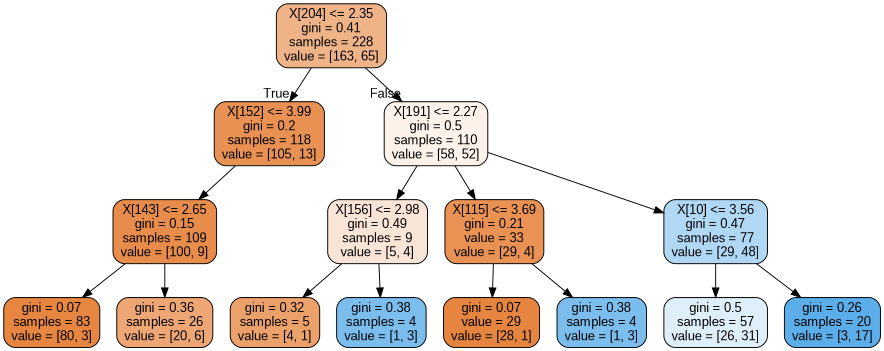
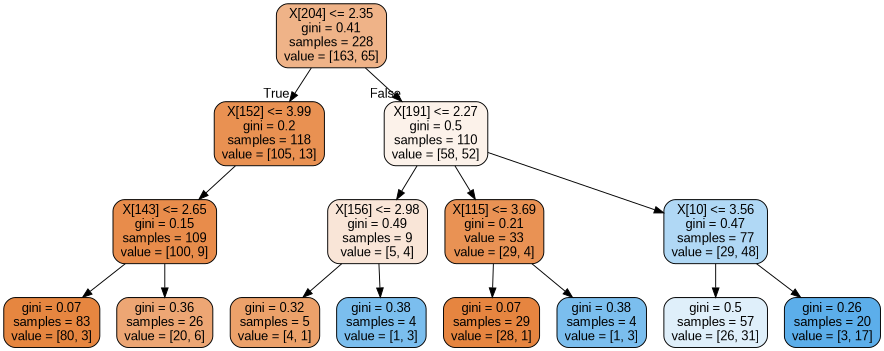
node "gini = 0.07 value = 29 value = [28, 1]": label "gini = 0.07 value = 29 value = [28, 1]" -> "gini = 0.07 samples = 29 value = [28, 1]"
